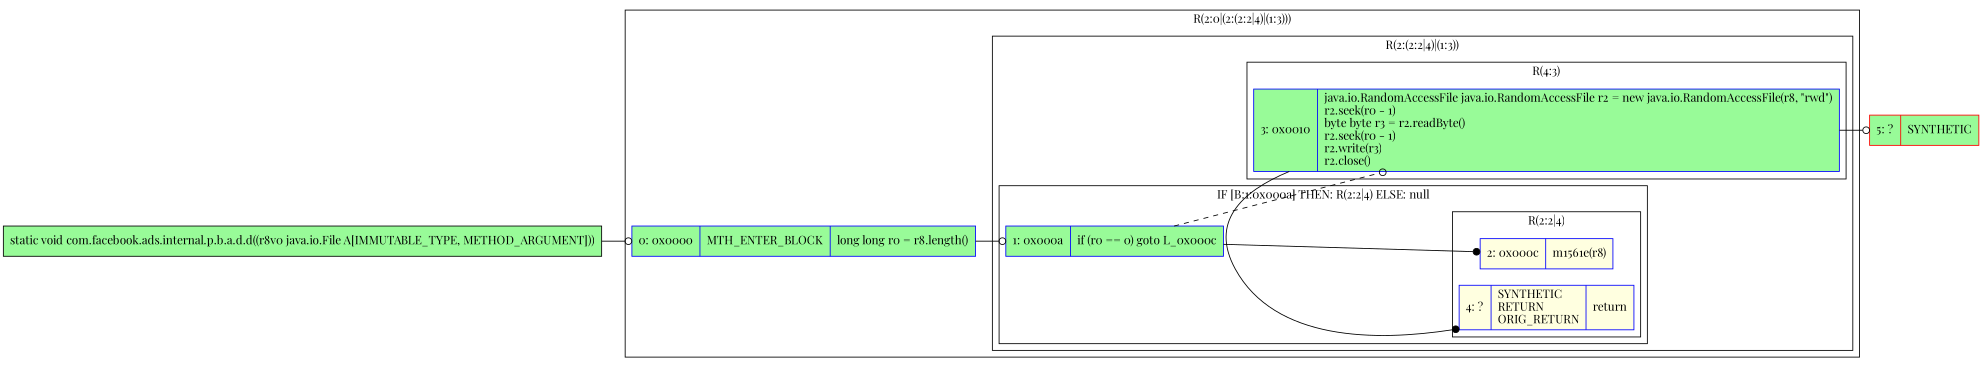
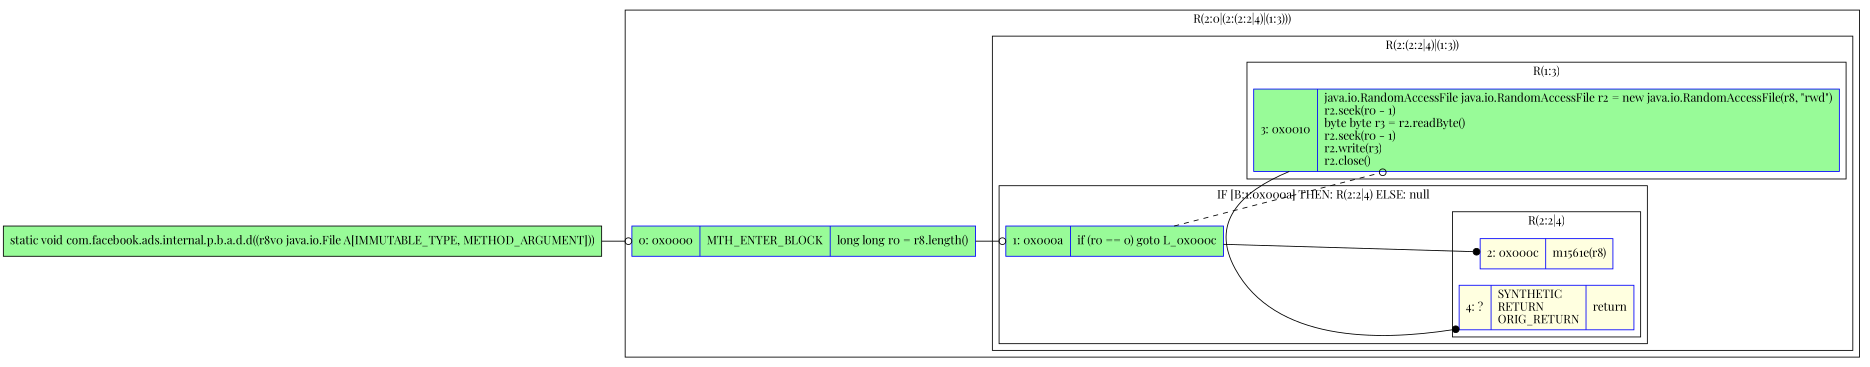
cluster "R(4:3)": label "R(4:3)" -> "R(1:3)"
node "5: ?": removed
